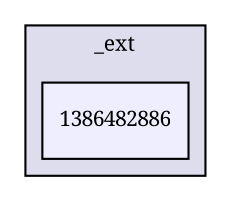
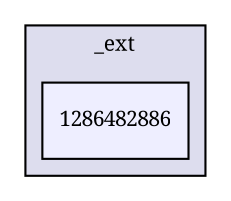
node "1386482886": label "1386482886" -> "1286482886"
